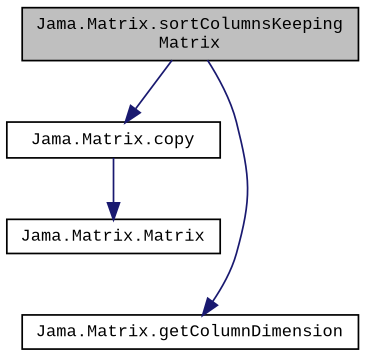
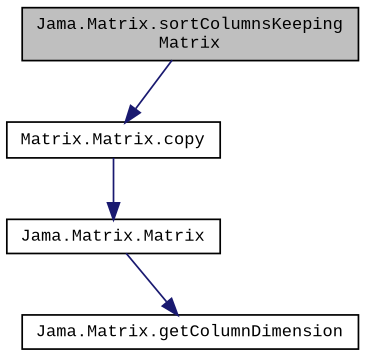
node "Jama.Matrix.copy": label "Jama.Matrix.copy" -> "Matrix.Matrix.copy"
edge "Jama.Matrix.sortColumnsKeeping Matrix" -> "Jama.Matrix.getColumnDimension": now "Jama.Matrix.Matrix" -> "Jama.Matrix.getColumnDimension"
